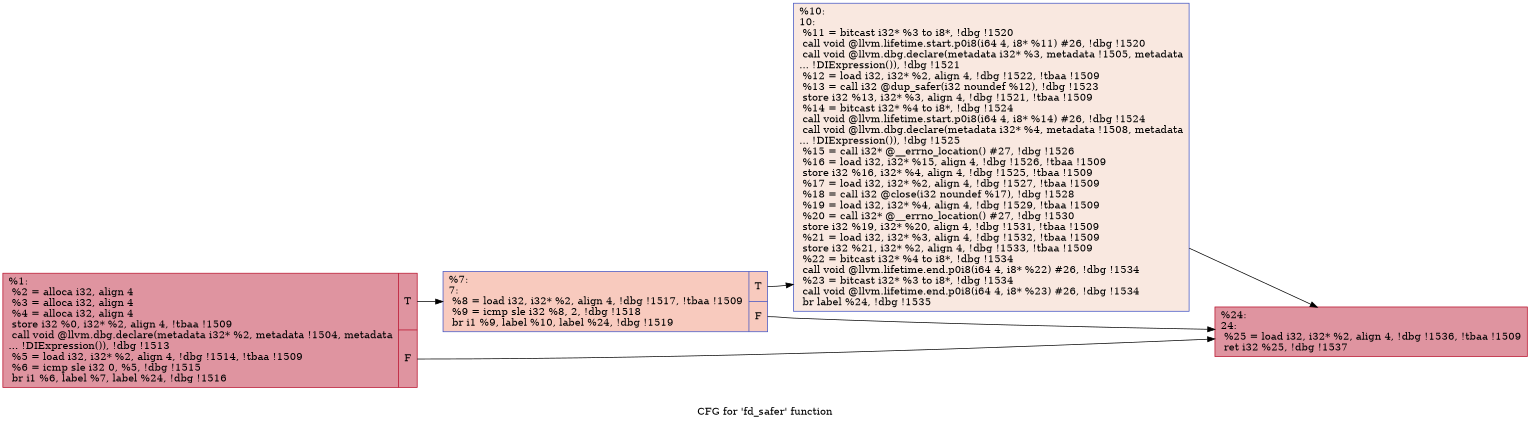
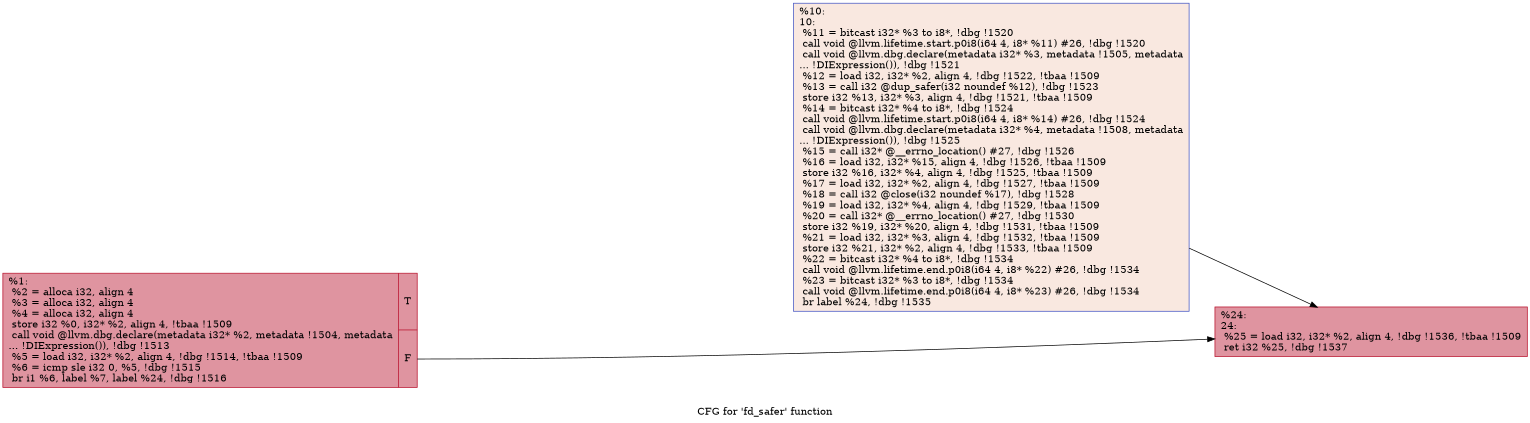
node "%7:": removed
